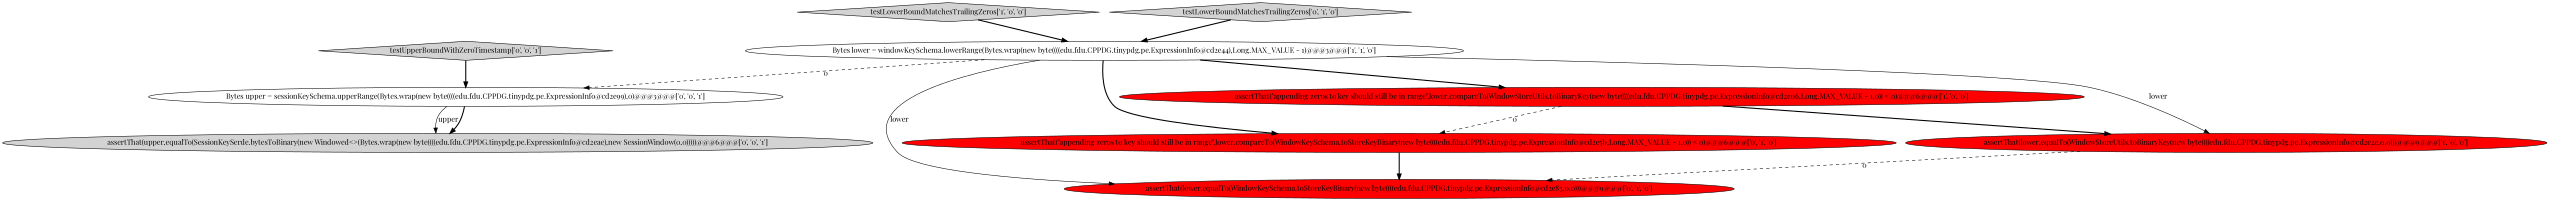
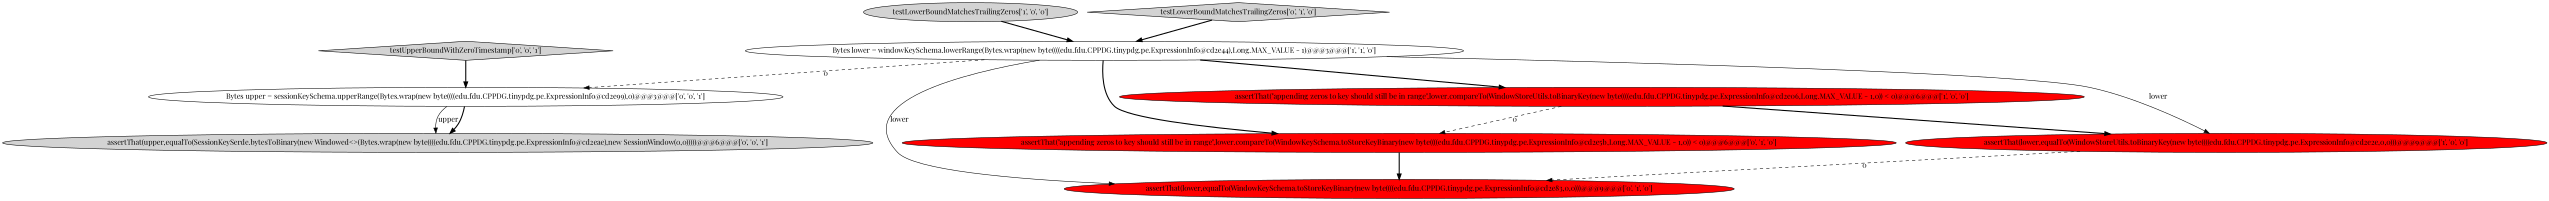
node "testLowerBoundMatchesTrailingZeros['1', '0', '0']": shape diamond -> ellipse
